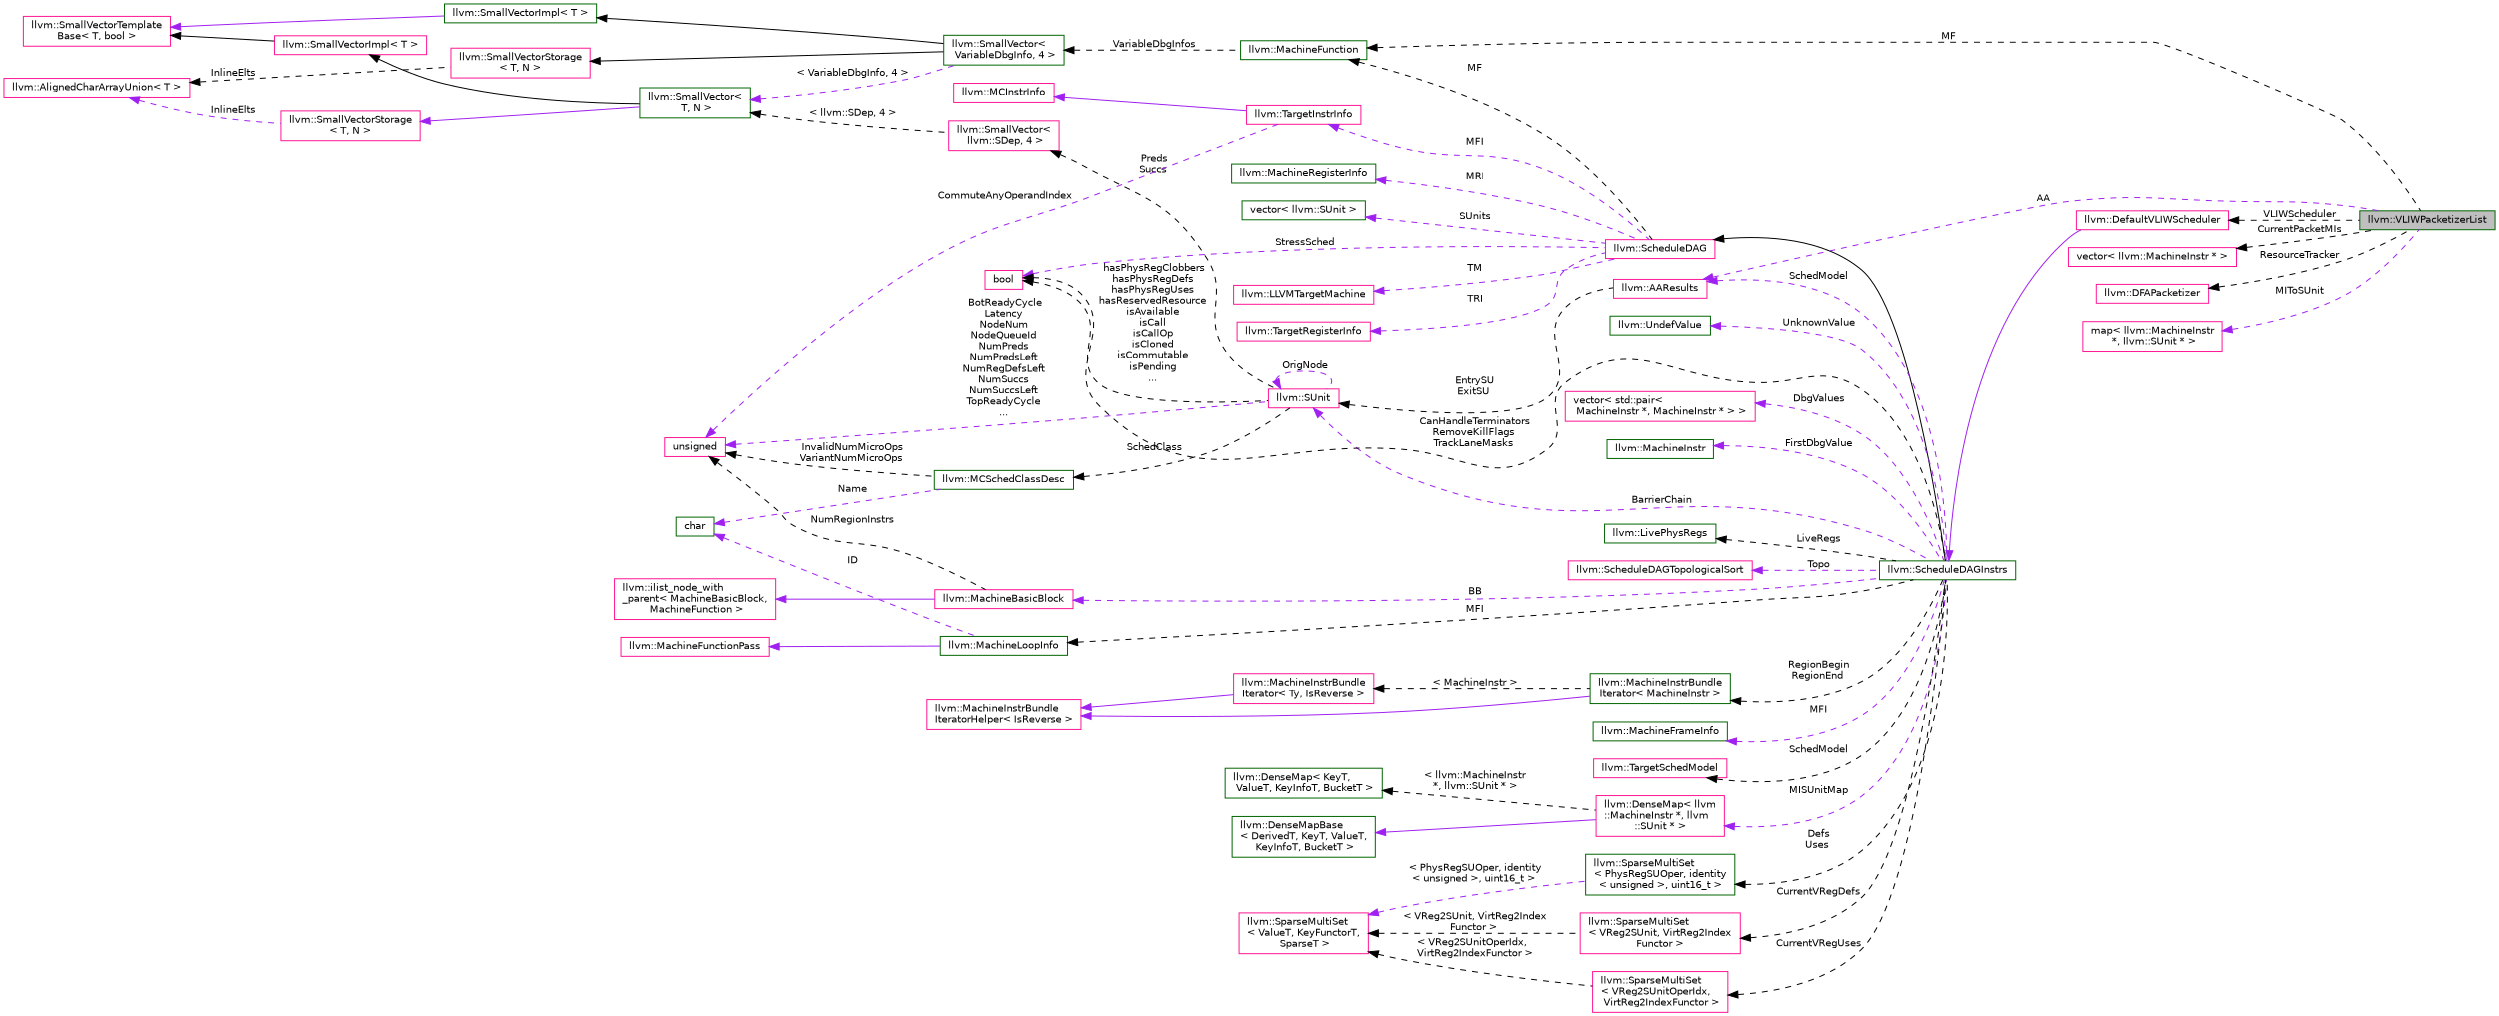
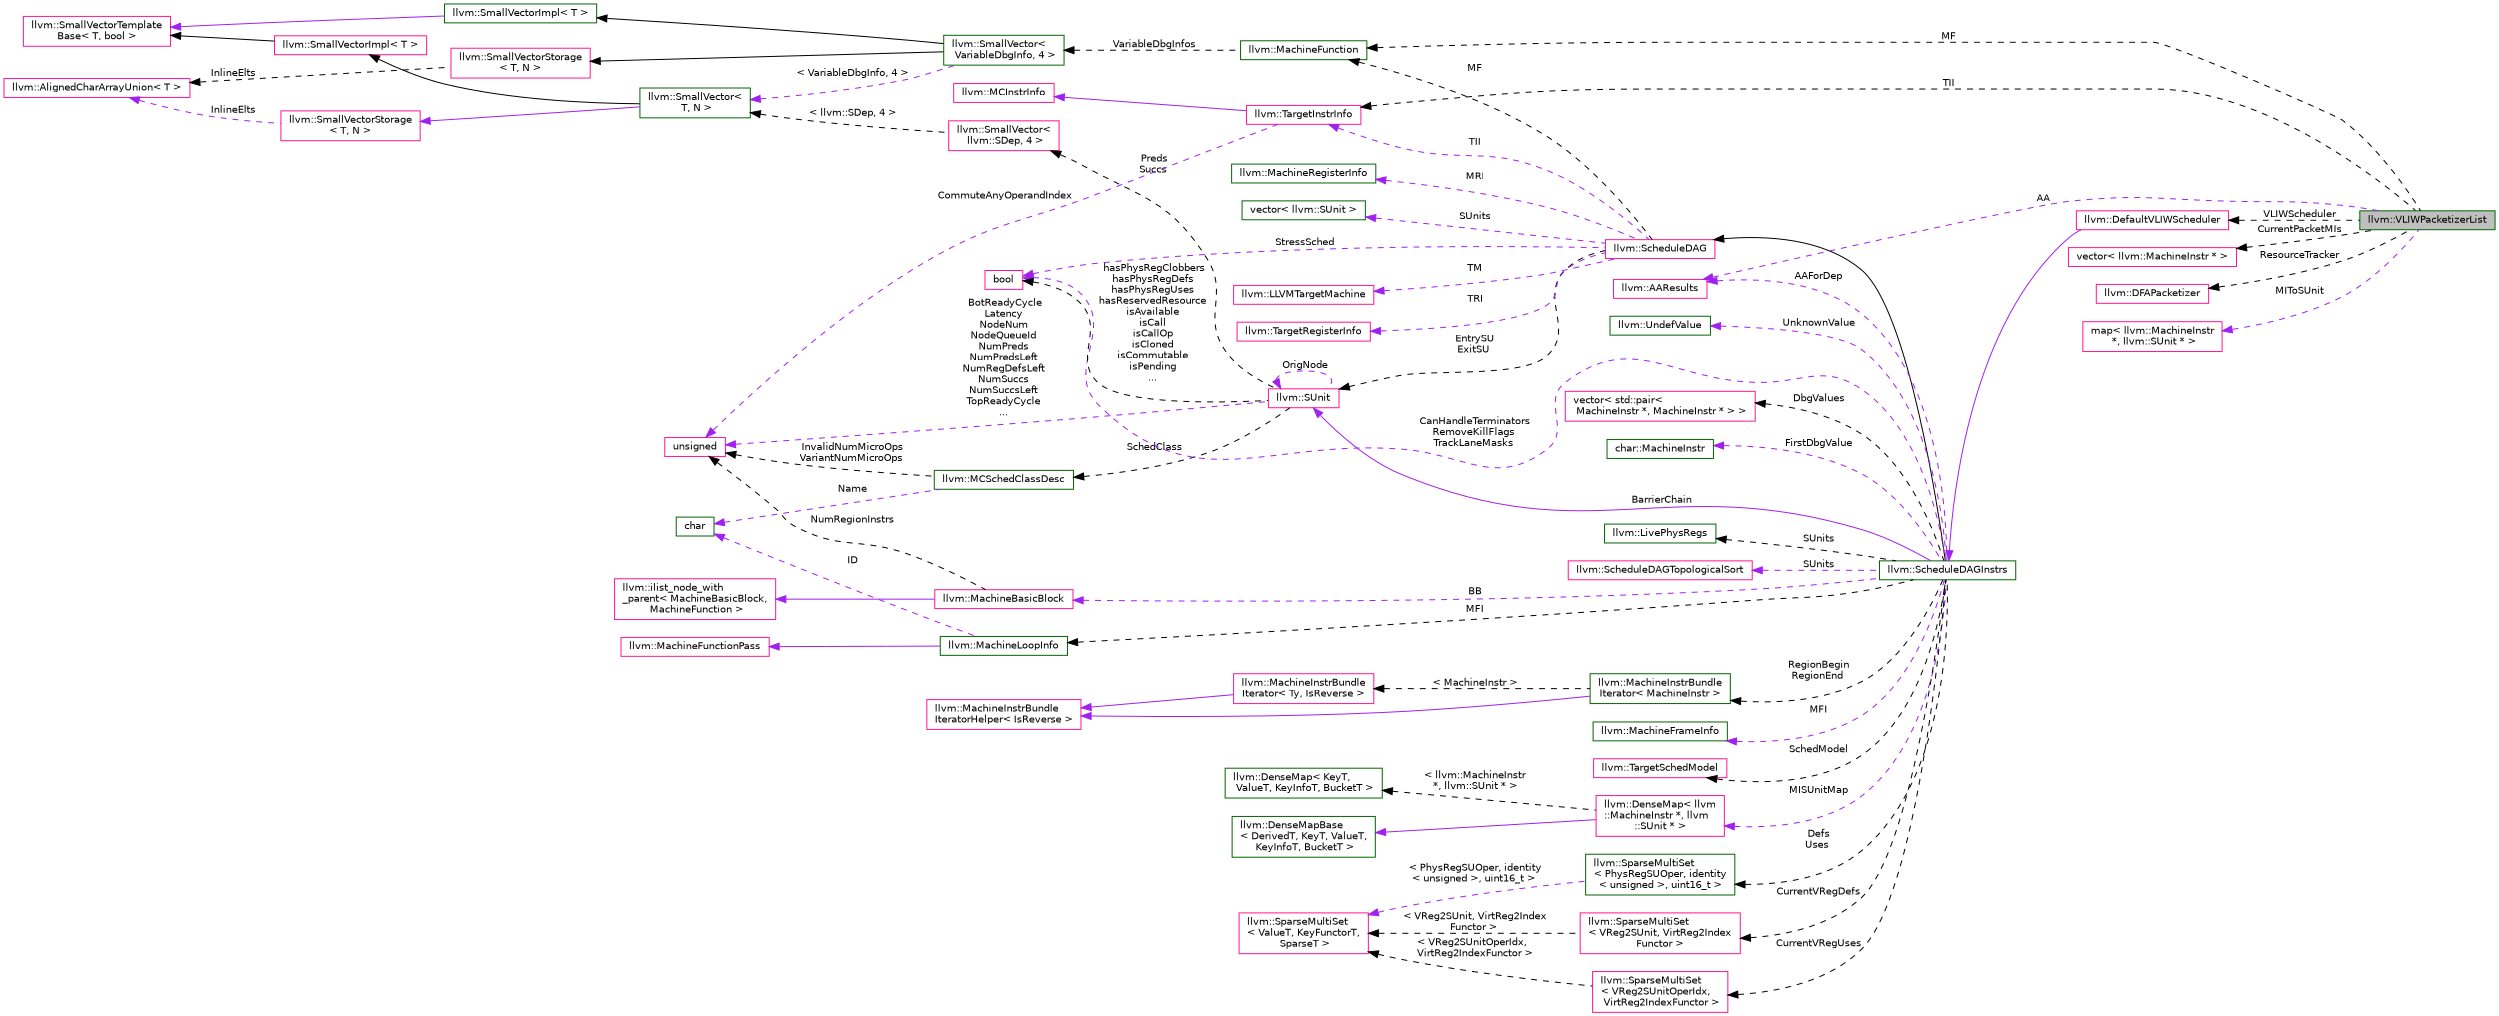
edge "llvm::VLIWPacketizerList" -> "llvm::TargetInstrInfo": added, label "TII"
edge "llvm::ScheduleDAG" -> "llvm::TargetInstrInfo": label " MFI" -> " TII"
edge "llvm::ScheduleDAGInstrs" -> "llvm::AAResults": label " SchedModel" -> " AAForDep"
edge "llvm::AAResults" -> "llvm::SUnit": now "llvm::ScheduleDAG" -> "llvm::SUnit"
node "llvm::MachineInstr": label "llvm::MachineInstr" -> "char::MachineInstr"
edge "llvm::ScheduleDAGInstrs" -> "vector< std::pair< MachineInstr *, MachineInstr * > >": color purple -> black
edge "llvm::ScheduleDAGInstrs" -> "bool": color black -> purple
edge "llvm::ScheduleDAGInstrs" -> "llvm::SUnit": style dashed -> solid
edge "llvm::ScheduleDAGInstrs" -> "llvm::LivePhysRegs": label " LiveRegs" -> " SUnits"
edge "llvm::ScheduleDAGInstrs" -> "llvm::ScheduleDAGTopologicalSort": label " Topo" -> " SUnits"
